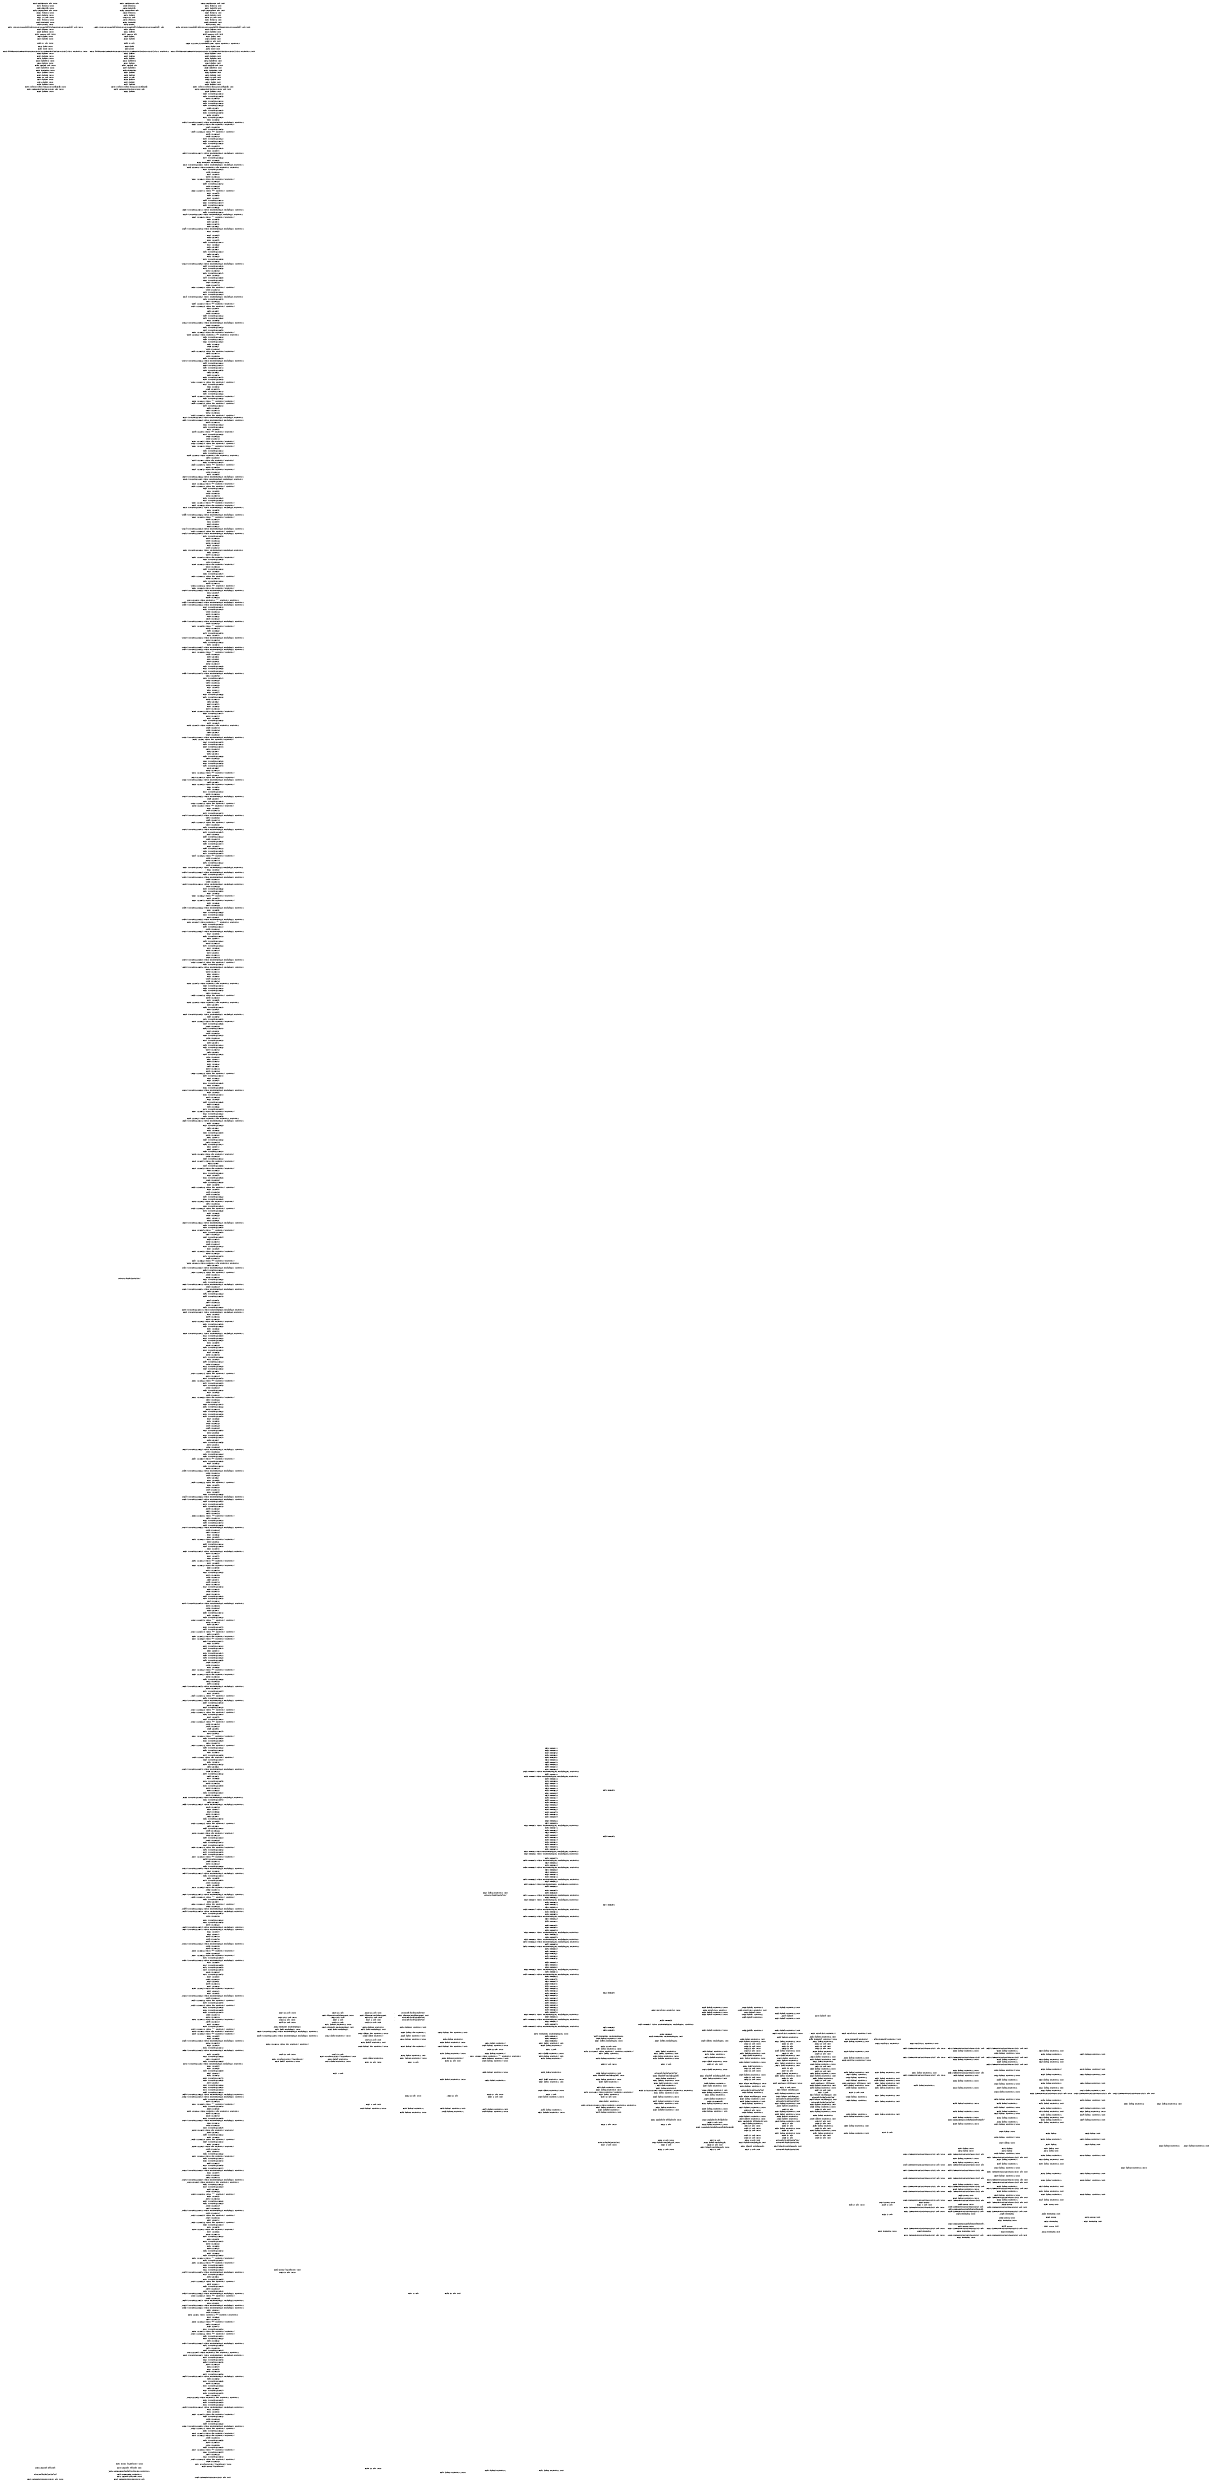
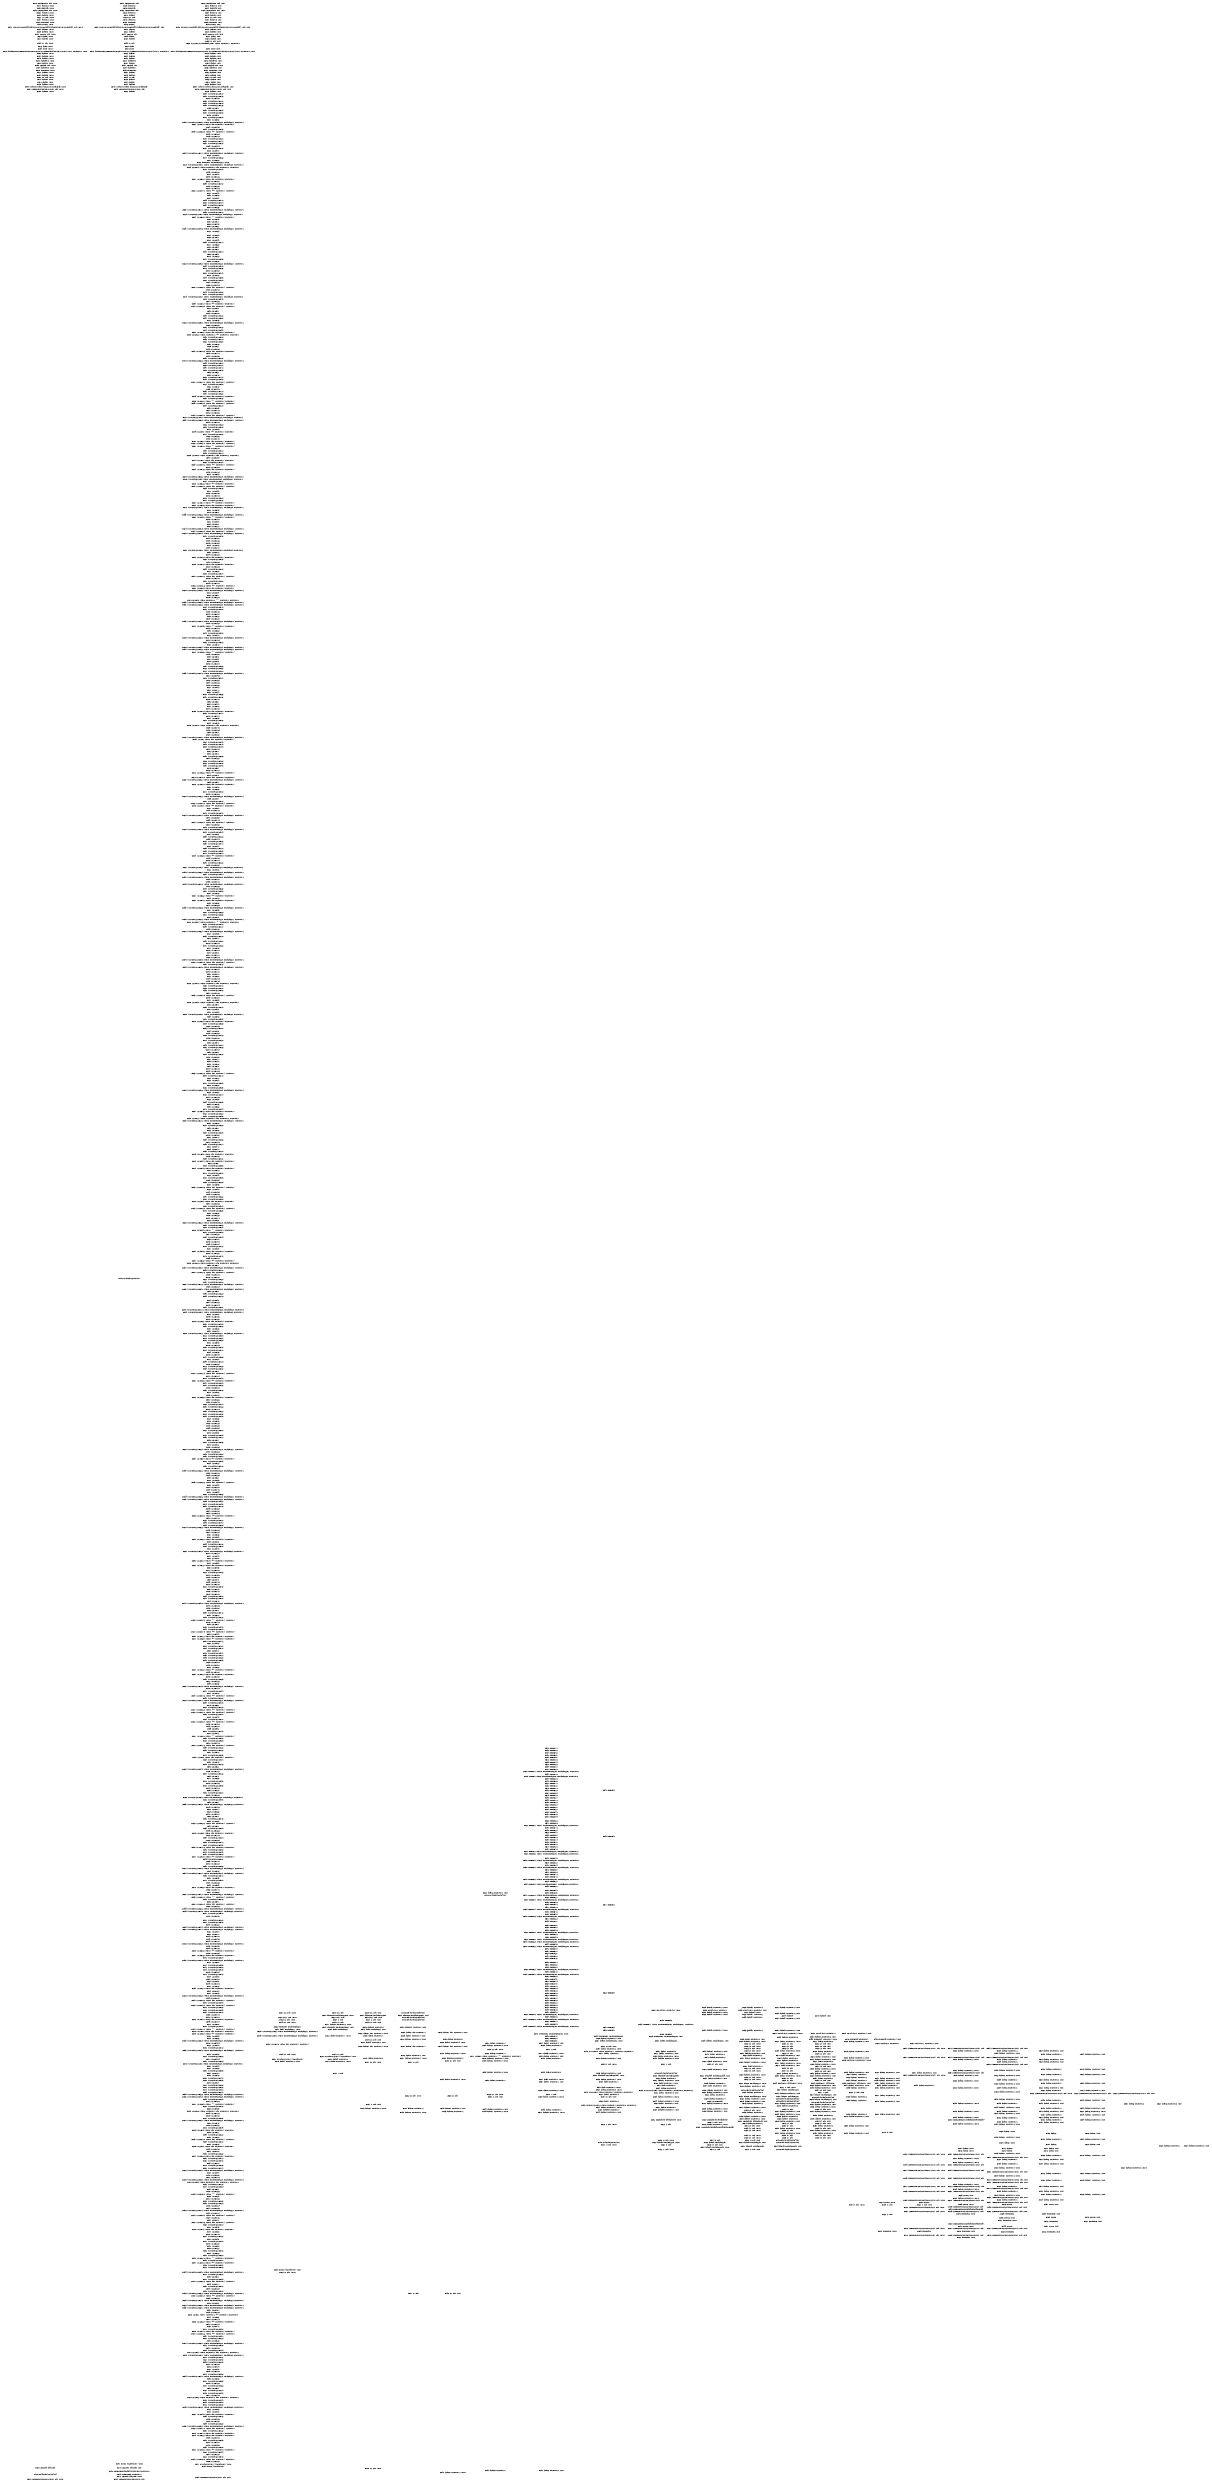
node "CE0x3e67600": removed
node "CE0x3f2c1d0": text "28:_i32,_:_CRE_112,113_" -> "28:_i32,_:_GLOBAL_112,113_"
node "CE0x3e8c160": removed
